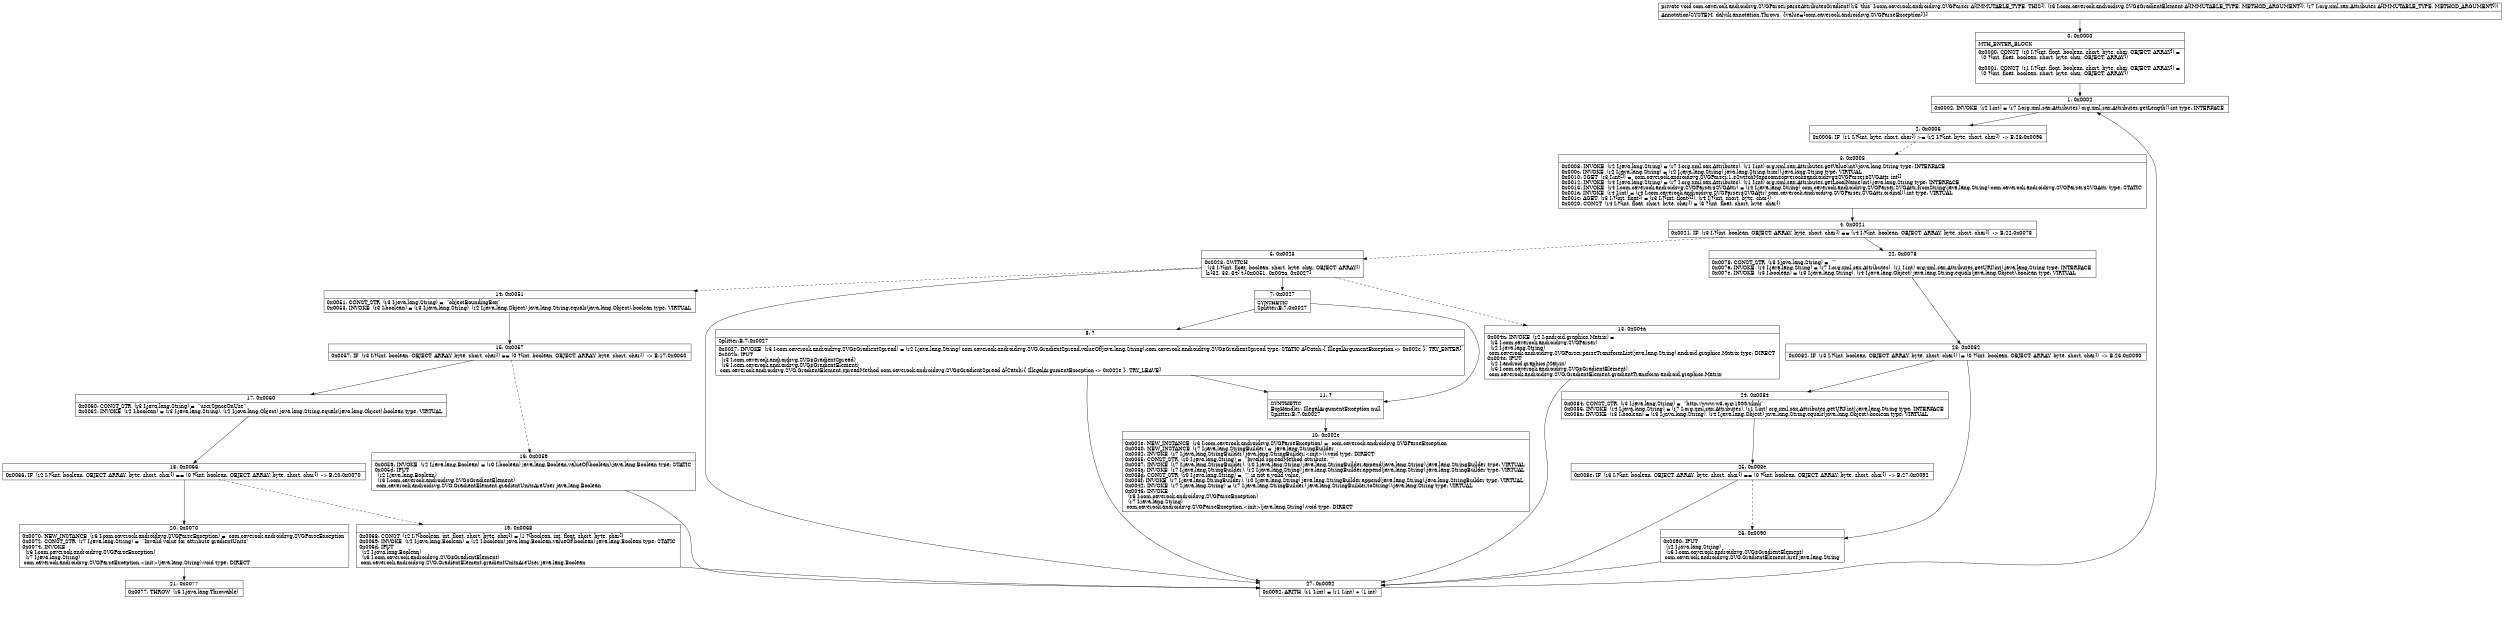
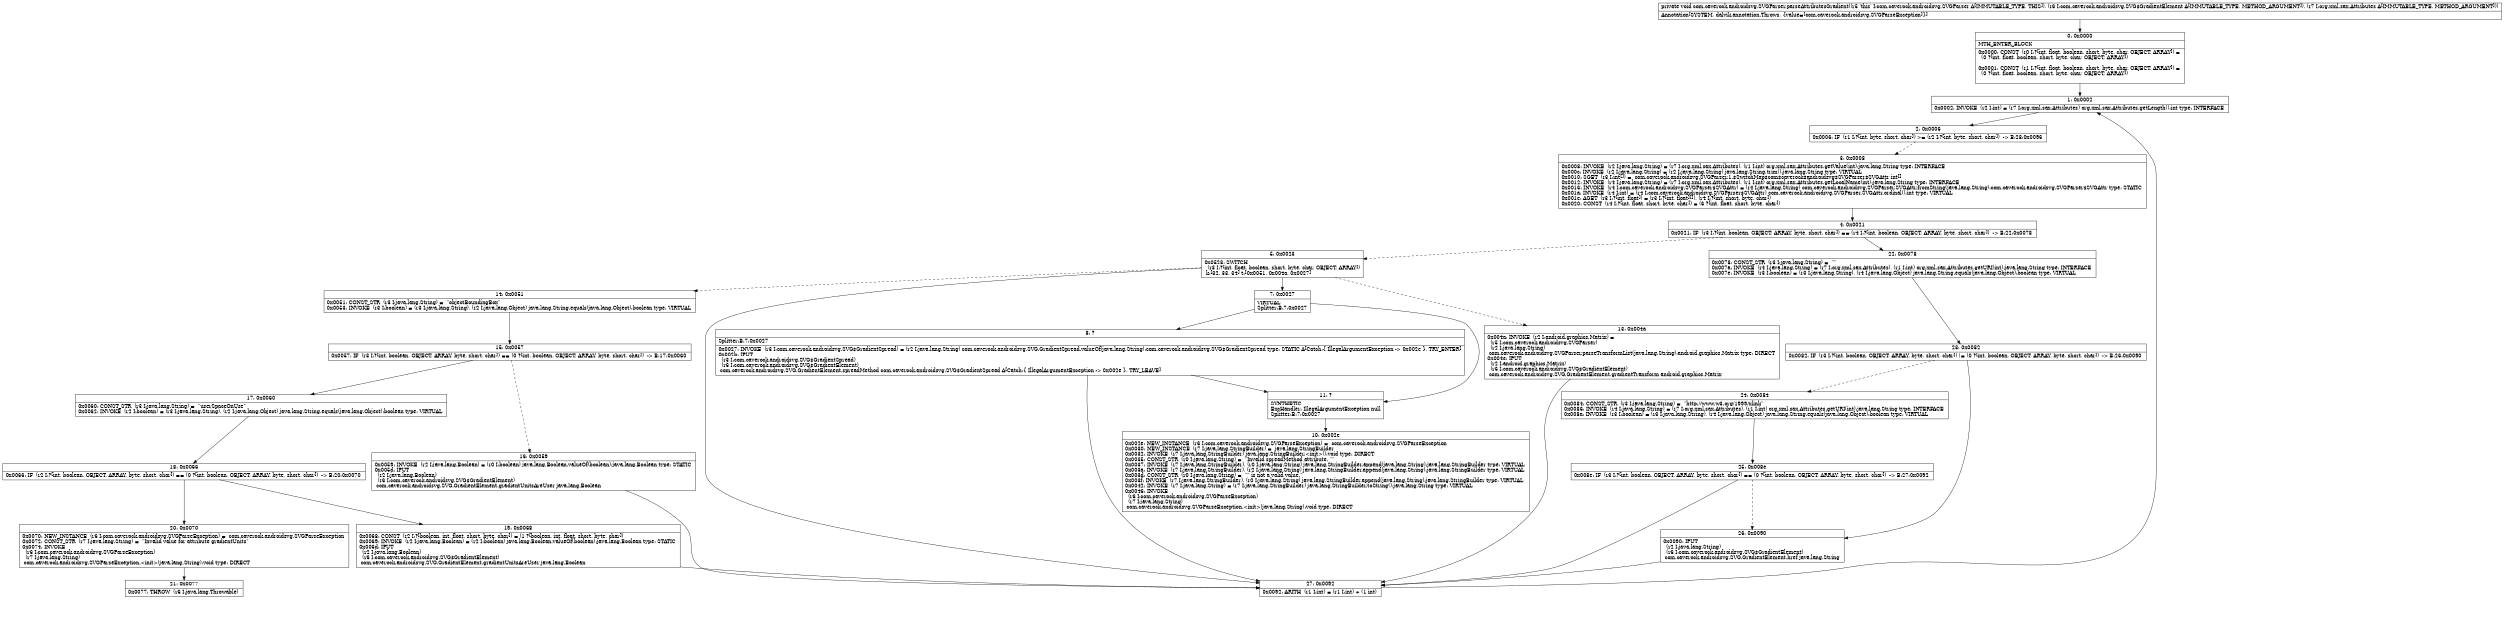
node "5: 0x0023": text "0x0023: SWITCH" -> "0x0523: SWITCH"
node "7: 0x0027": text "SYNTHETIC" -> "VIRTUAL"
edge "23: 0x0082" -> "24: 0x0084": style solid -> dashed
edge "18: 0x0066" -> "19: 0x0068": style dashed -> solid
